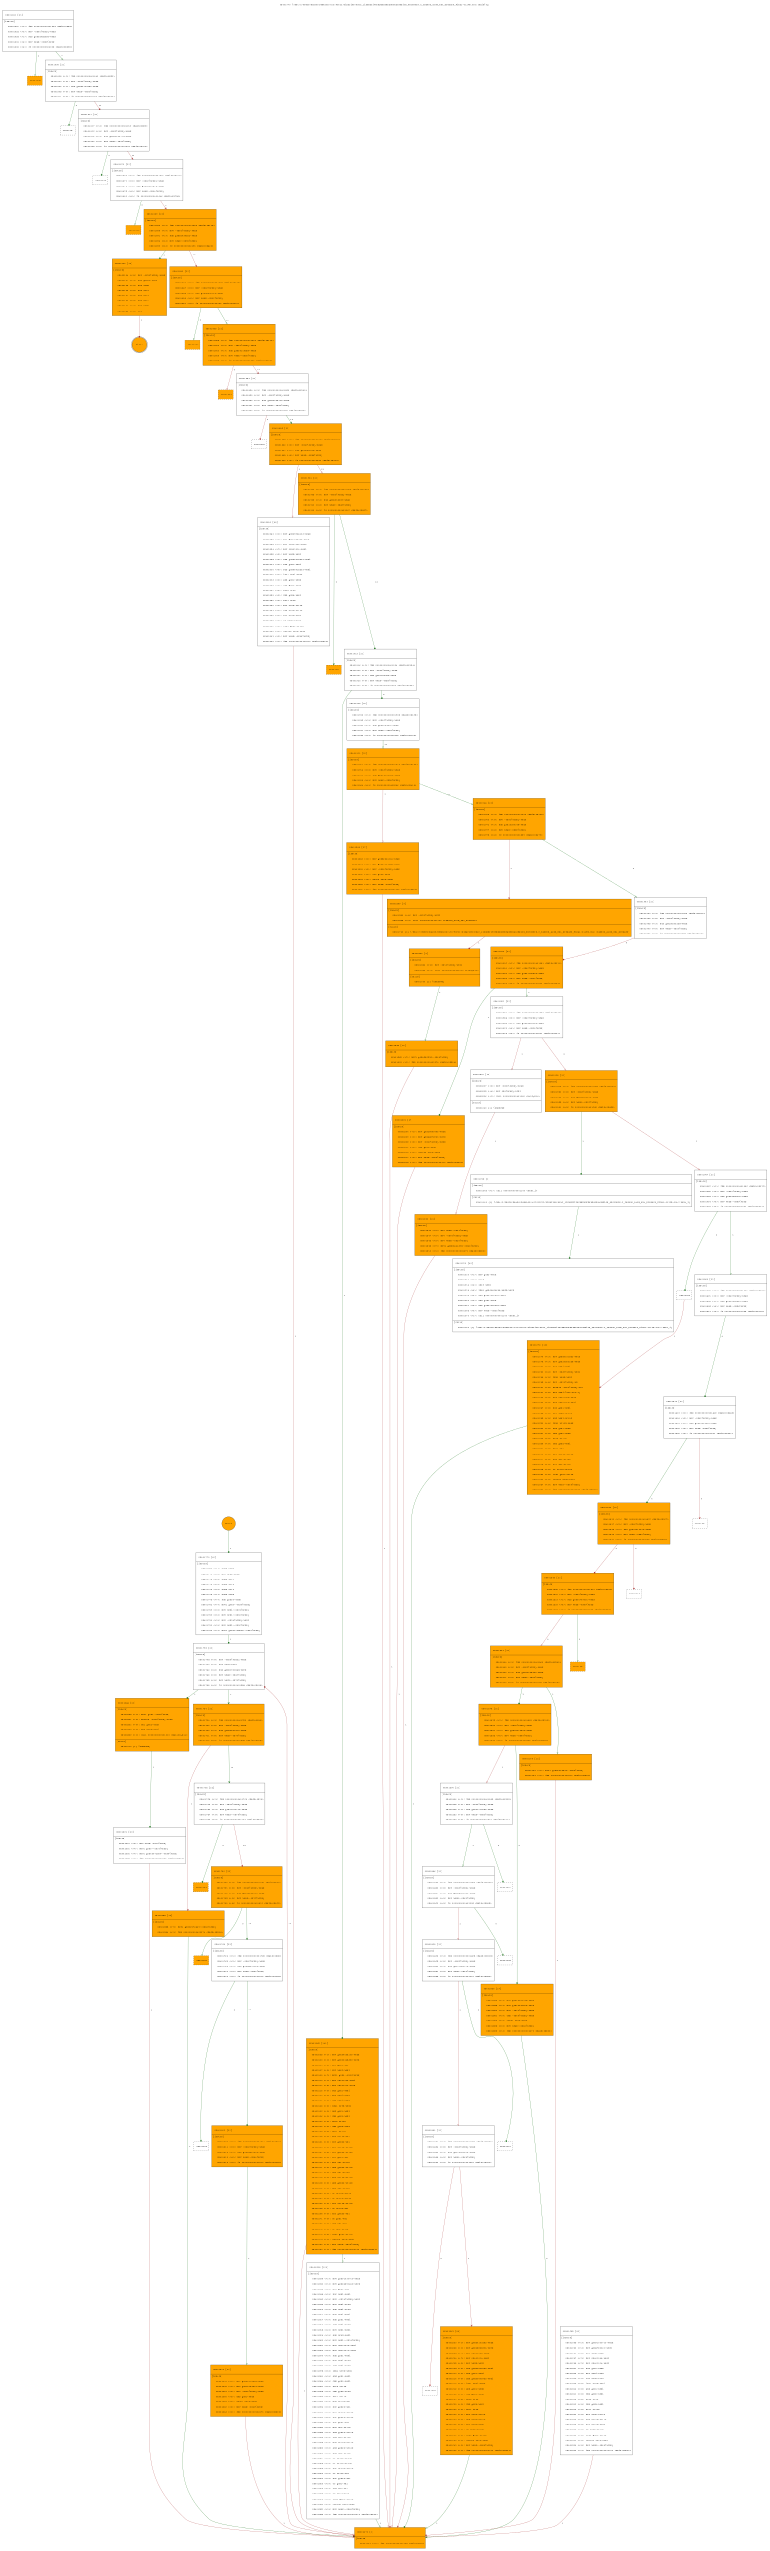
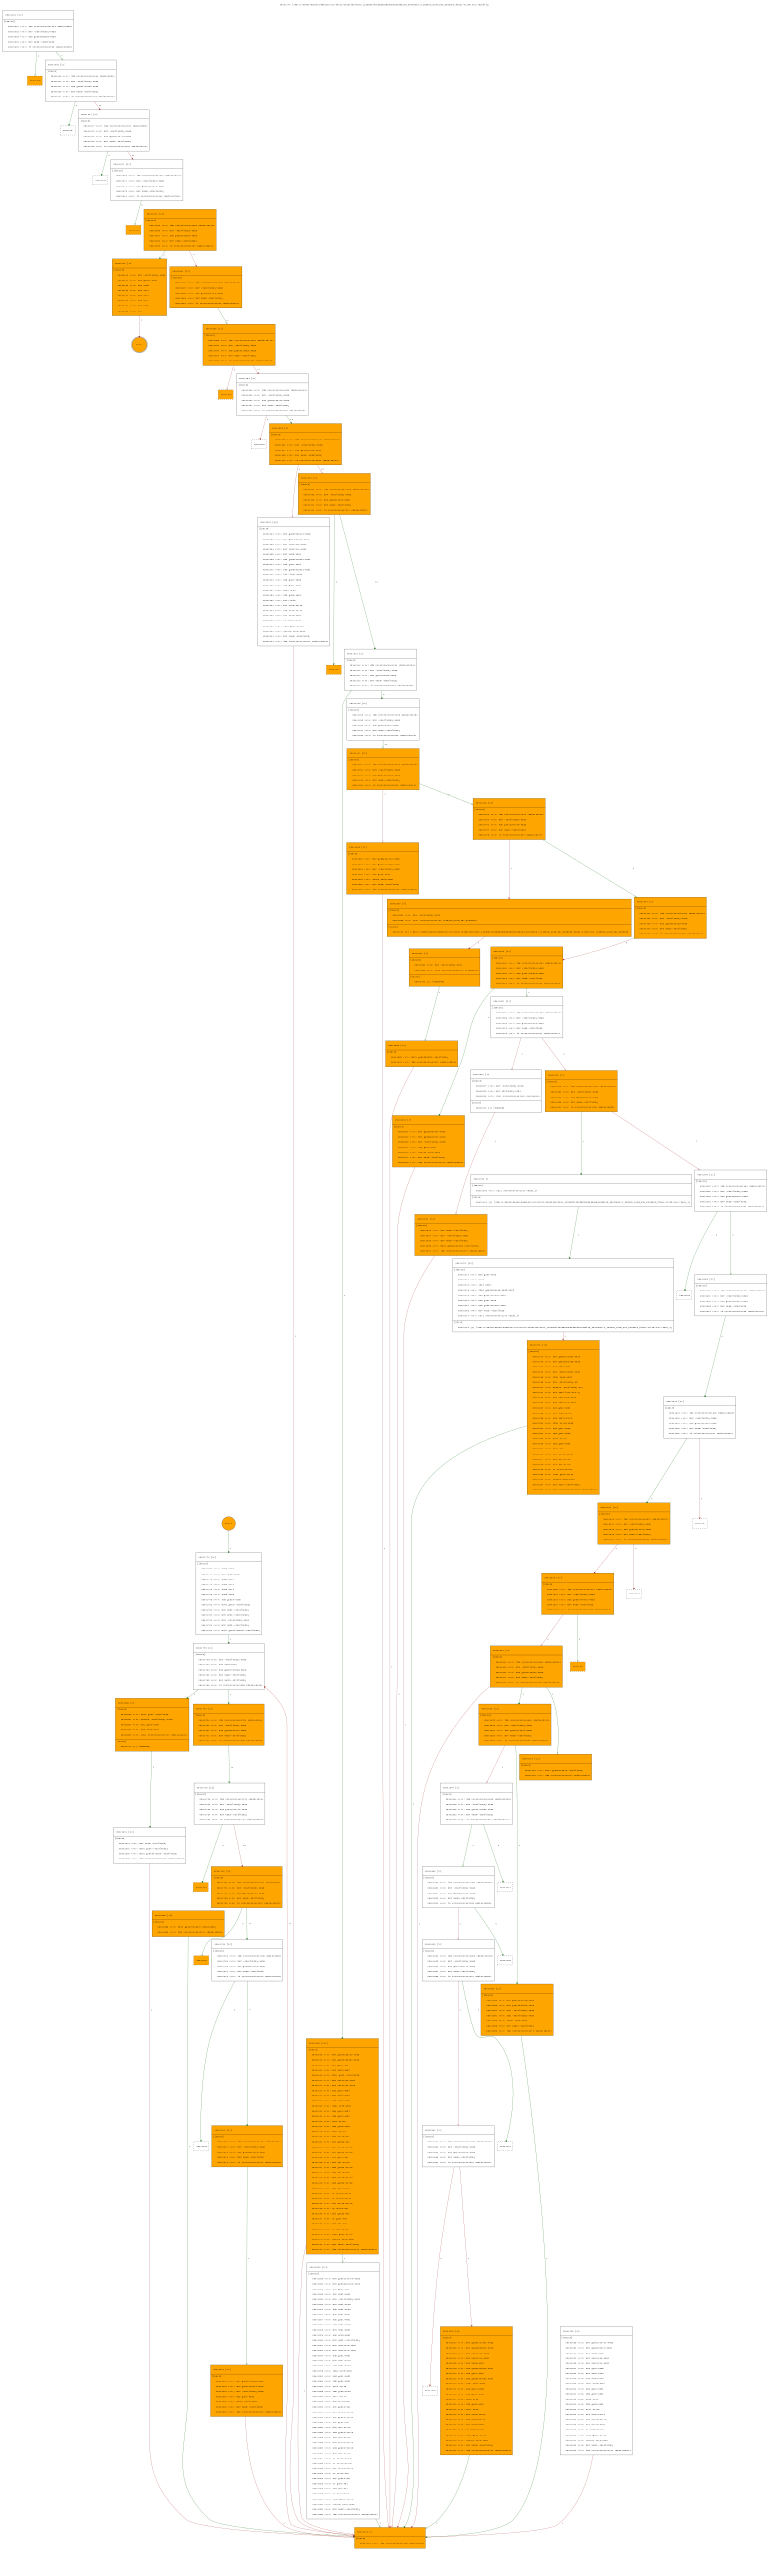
edge "0x401870 [25]" -> "0x401889 [25]": removed, label "15"
node "0x402086": removed
node "0x401983 [25]": fillcolor white -> orange
edge "0x402092" -> "0x401c78 [103]": now "0x401c50 [40]" -> "0x401c78 [103]"
edge "0x4017b4 [22]" -> "0x401ddd [12]": removed, label "1"
edge "0x402188 [12]" -> "0x402274 [5]": now "0x401a64 [25]" -> "0x402274 [5]"
